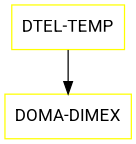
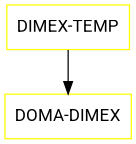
node "DTEL-TEMP": label "DTEL-TEMP" -> "DIMEX-TEMP"
